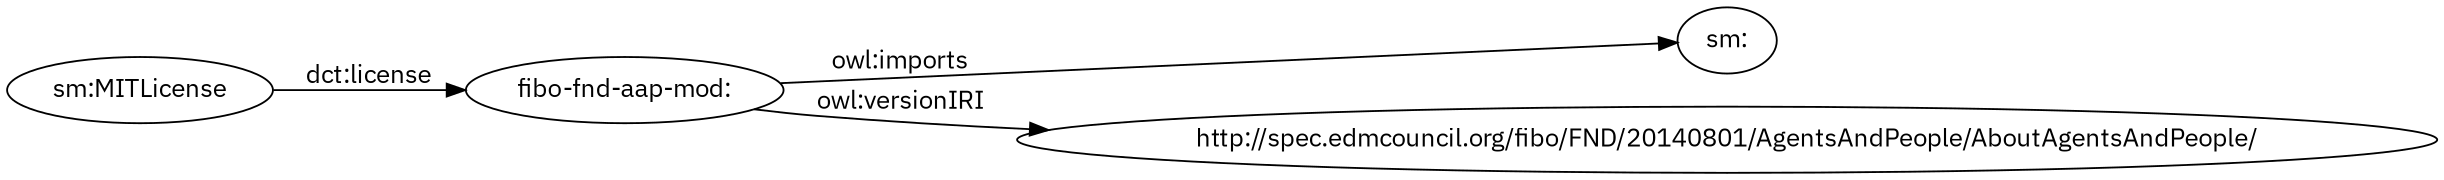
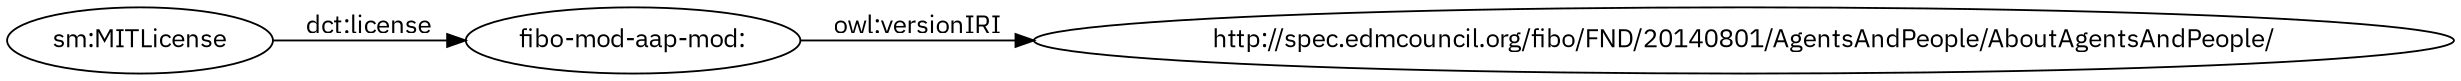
node "sm:": removed
node "fibo-fnd-aap-mod:": label "fibo-fnd-aap-mod:" -> "fibo-mod-aap-mod:"
